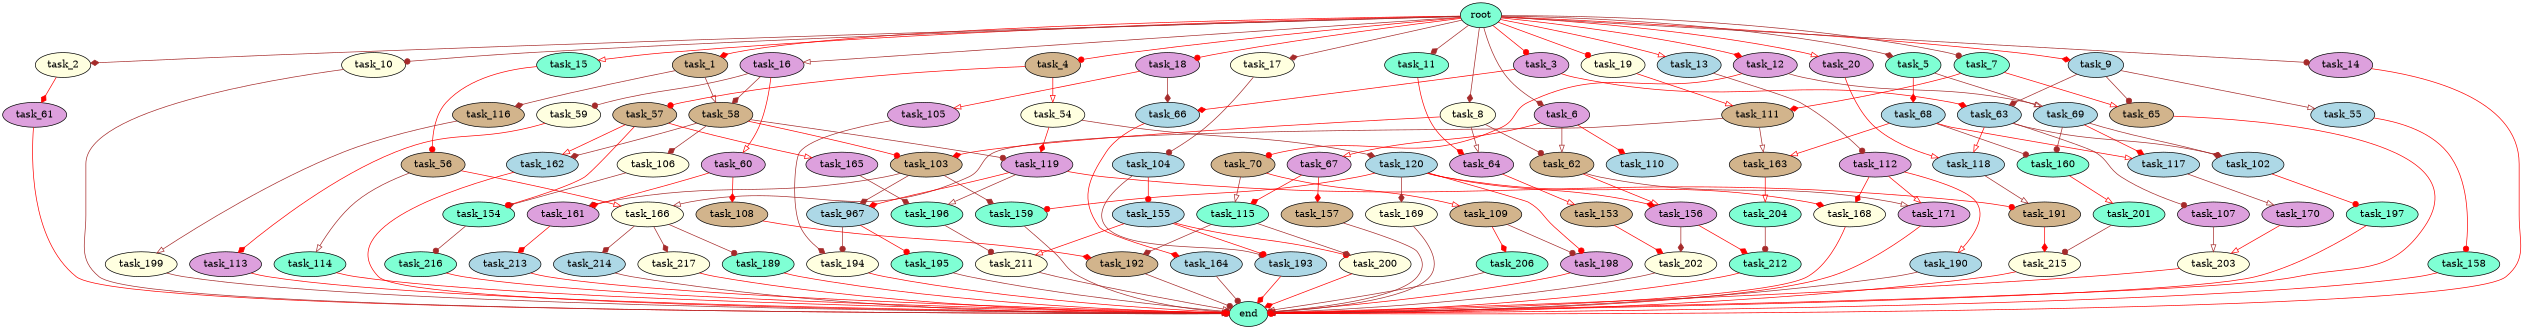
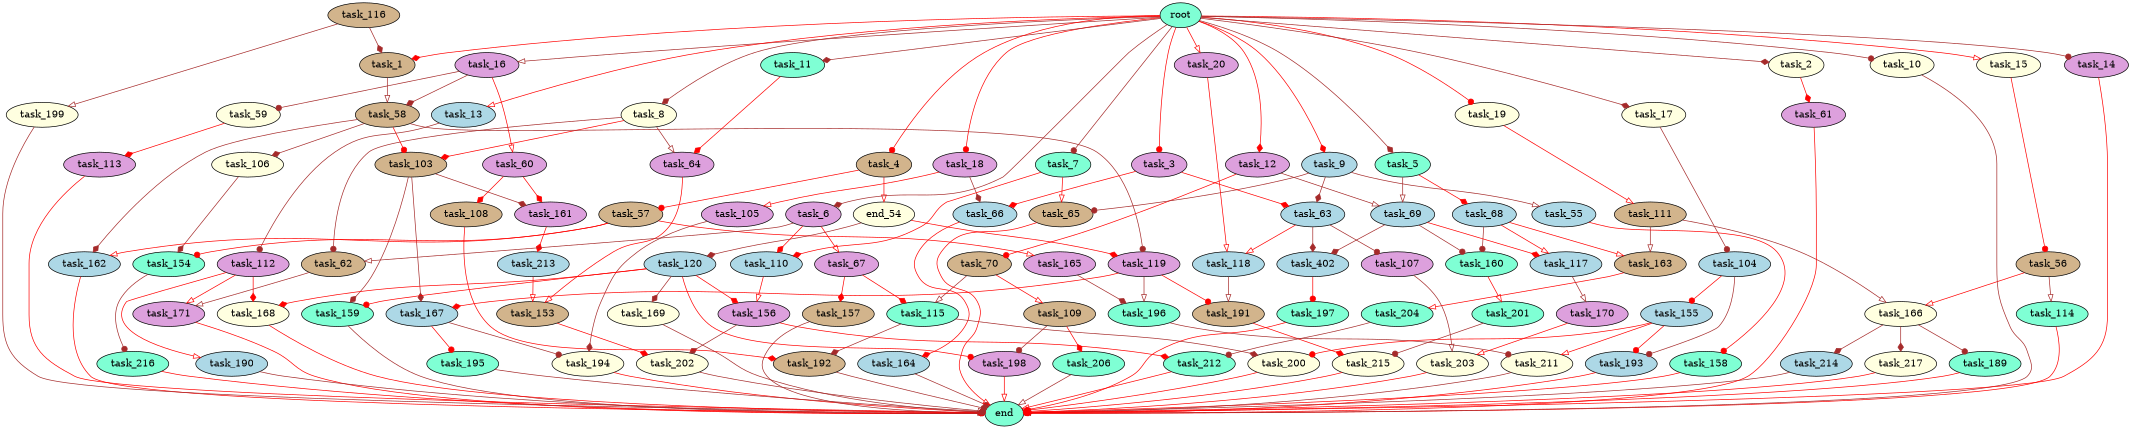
node "task_15": fillcolor aquamarine -> lightyellow
edge "task_1" -> "task_116": reversed
edge "task_7" -> "task_111": now "task_7" -> "task_110"
node "task_54": label "task_54" -> "end_54"
node "task_102": label "task_102" -> "task_402"
edge "task_62" -> "task_156": now "task_110" -> "task_156"
node "task_967": label "task_967" -> "task_167"
edge "task_213" -> "end": now "task_213" -> "task_153"
